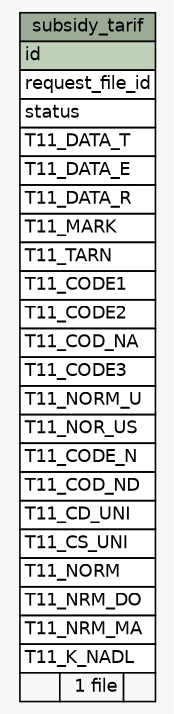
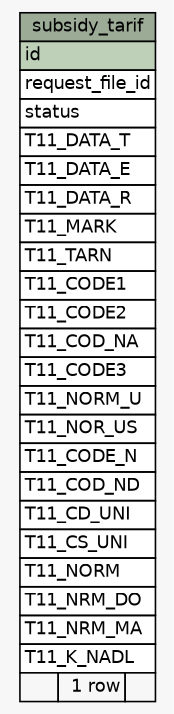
node "subsidy_tarif": text "1 file" -> "1 row"
